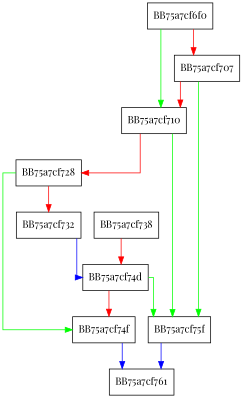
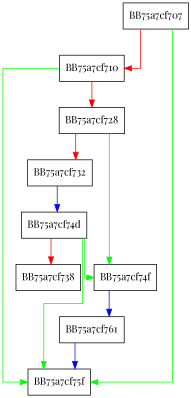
node "BB75a7cf6f0": removed
edge "BB75a7cf738" -> "BB75a7cf74d": reversed
edge "BB75a7cf74d" -> "BB75a7cf74f": color red -> green
edge "BB75a7cf75f" -> "BB75a7cf761": reversed
